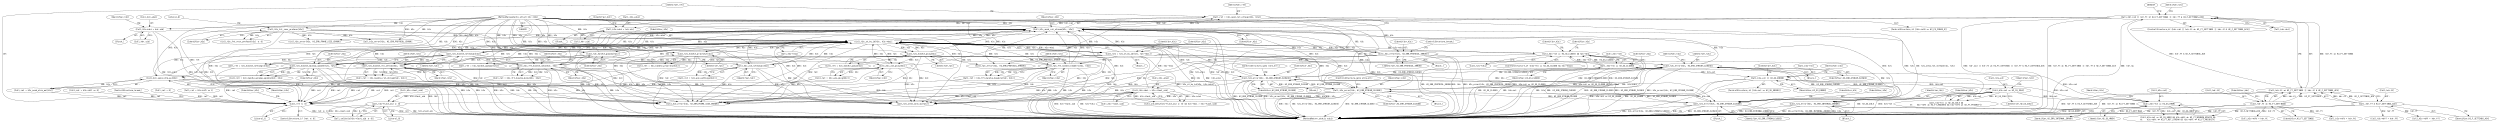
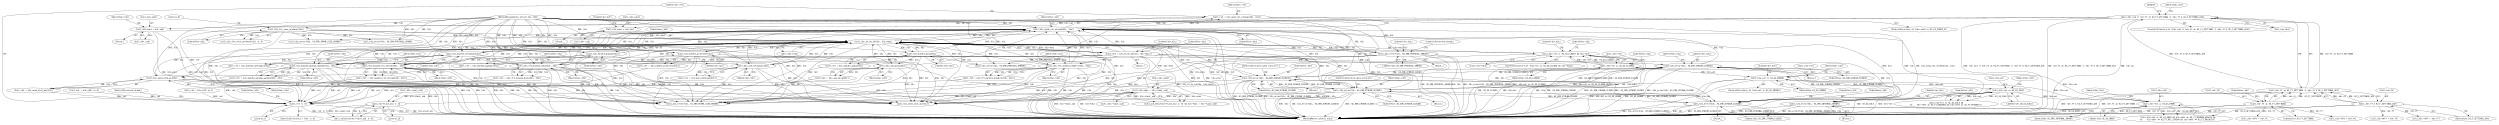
node "1000123": removed
edge "(Call,h2c_handle_priority(h2c))" -> "(Call,h2c_send_conn_wu(h2c))": added, label "DDG: h2c"
edge "(Call,h2c_handle_settings(h2c))" -> "(Call,h2c_handle_window_update(h2c, h2s))": now "(Call,h2c_st_by_id(h2c, h2c->dsi))" -> "(Call,h2c_handle_window_update(h2c, h2s))"
node "(Call,ret = 0)": removed
edge "(Identifier,H2_SS_IDLE)" -> "(Call,h2s->st == H2_SS_IDLE)": added, label "AST:"
